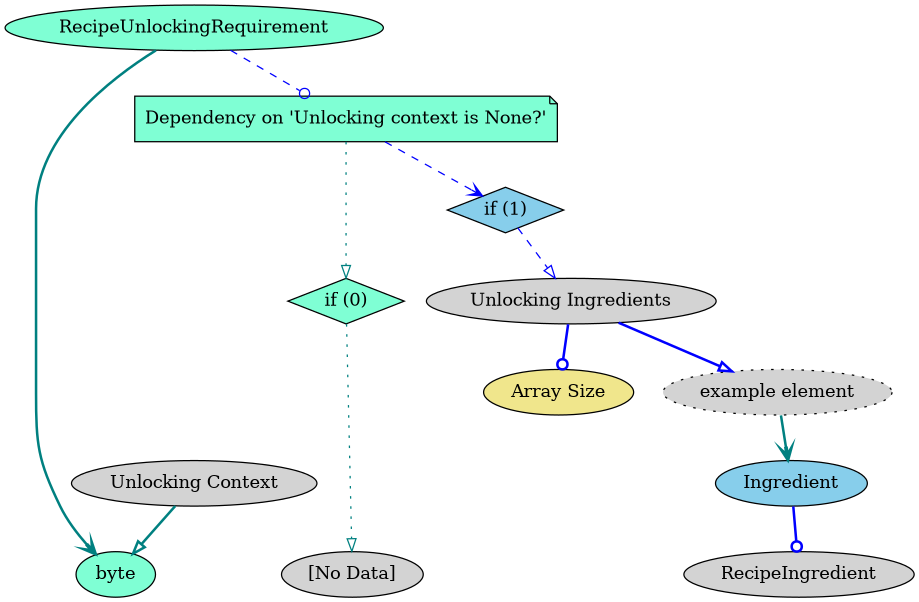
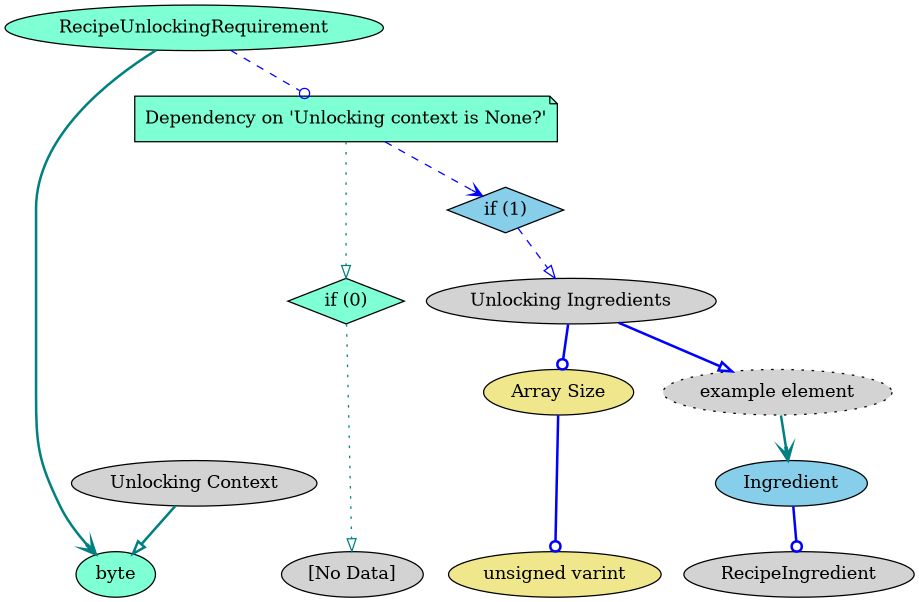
node "unsigned varint": added
